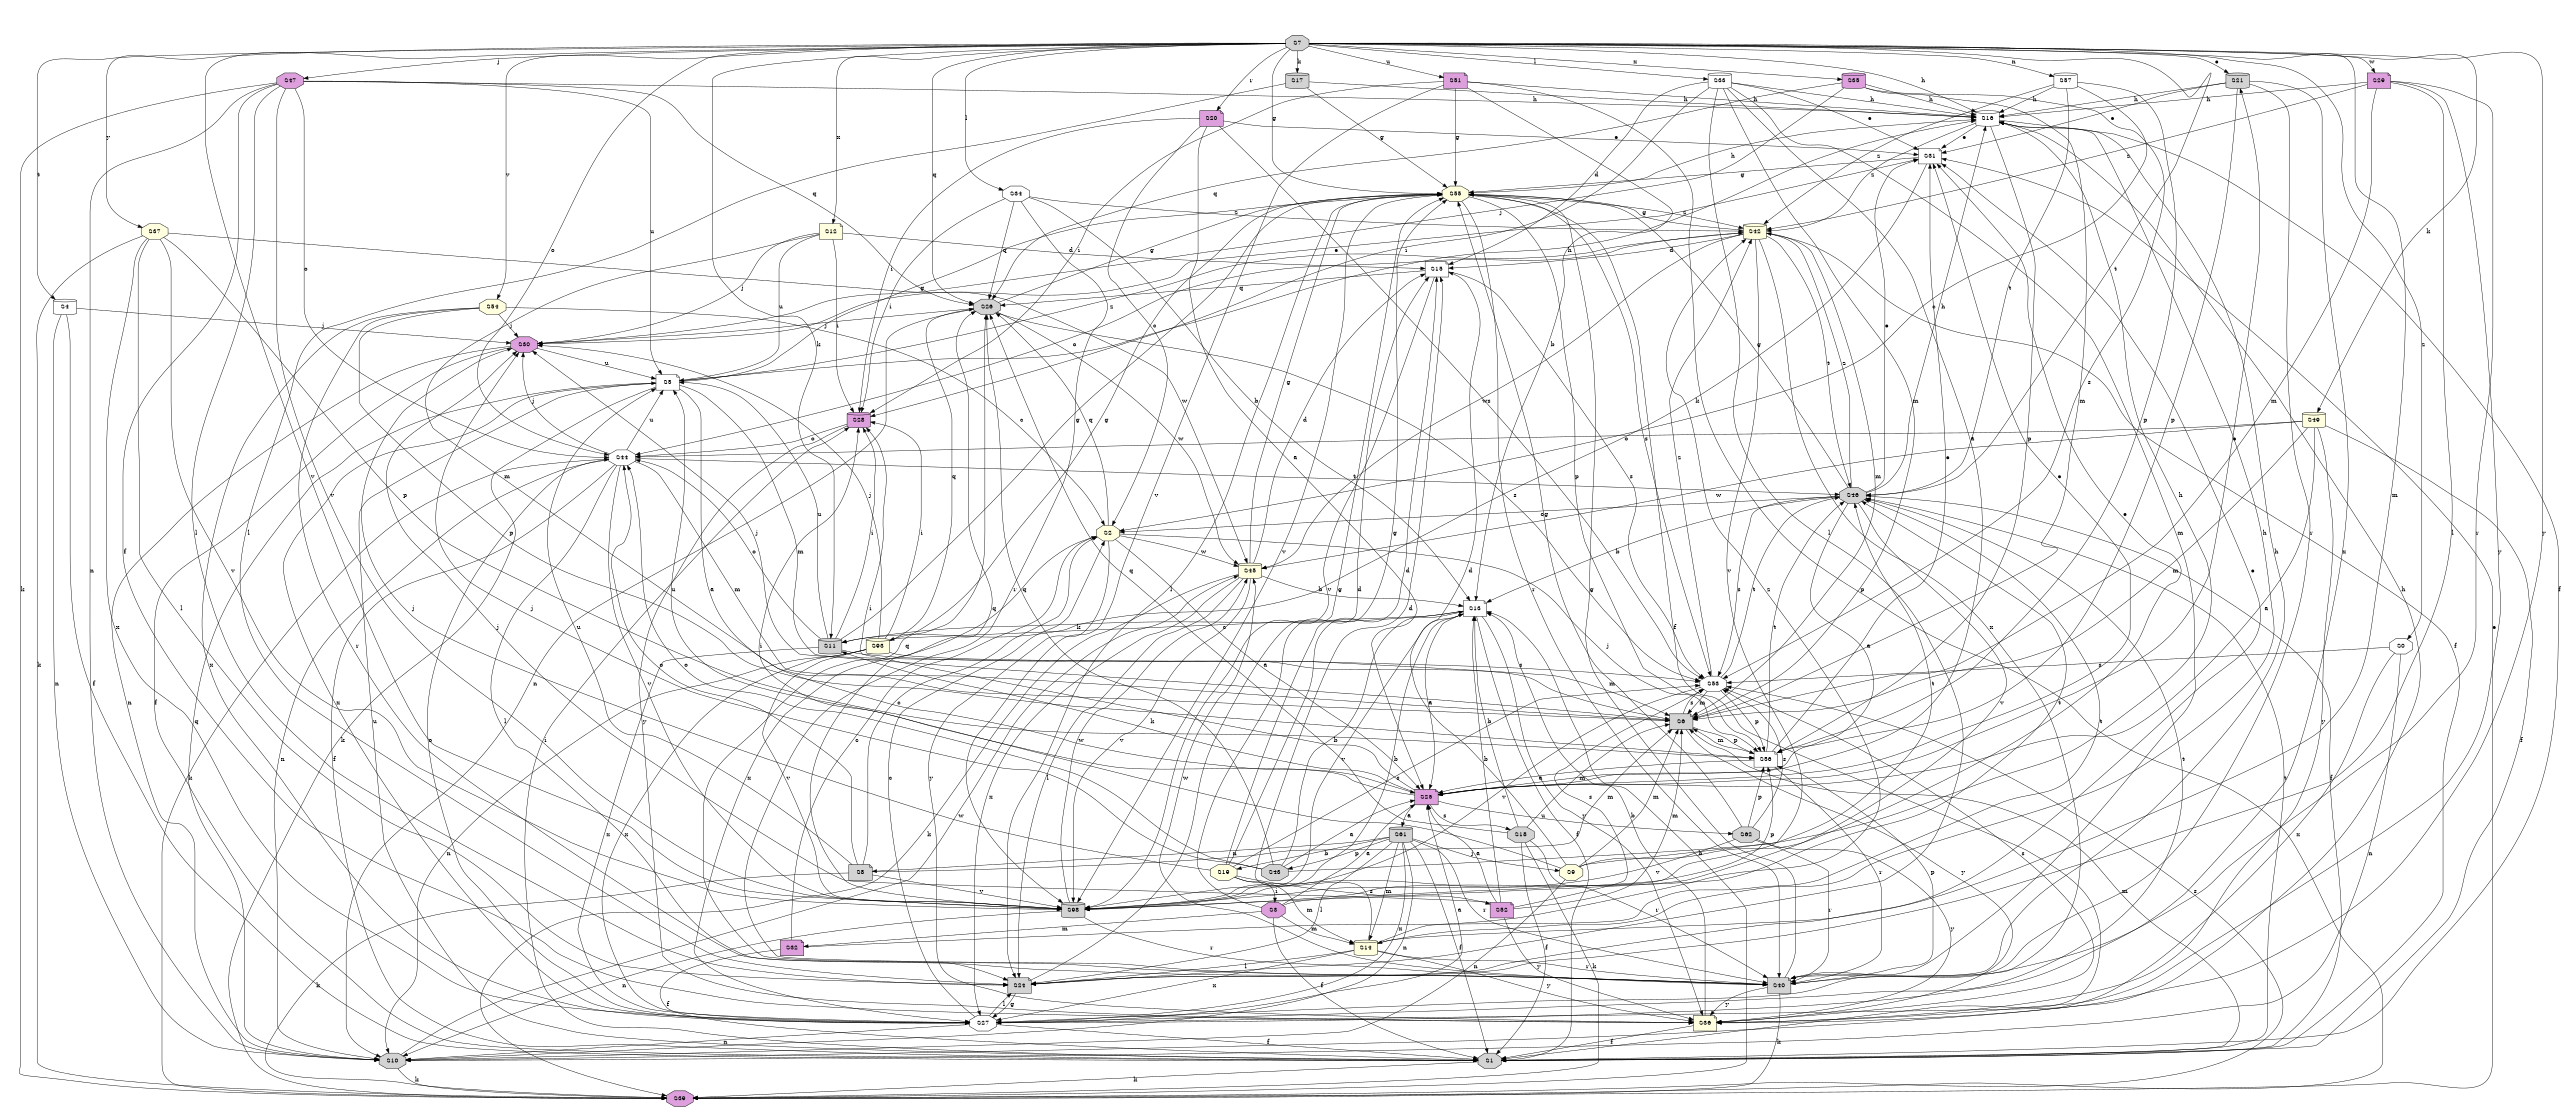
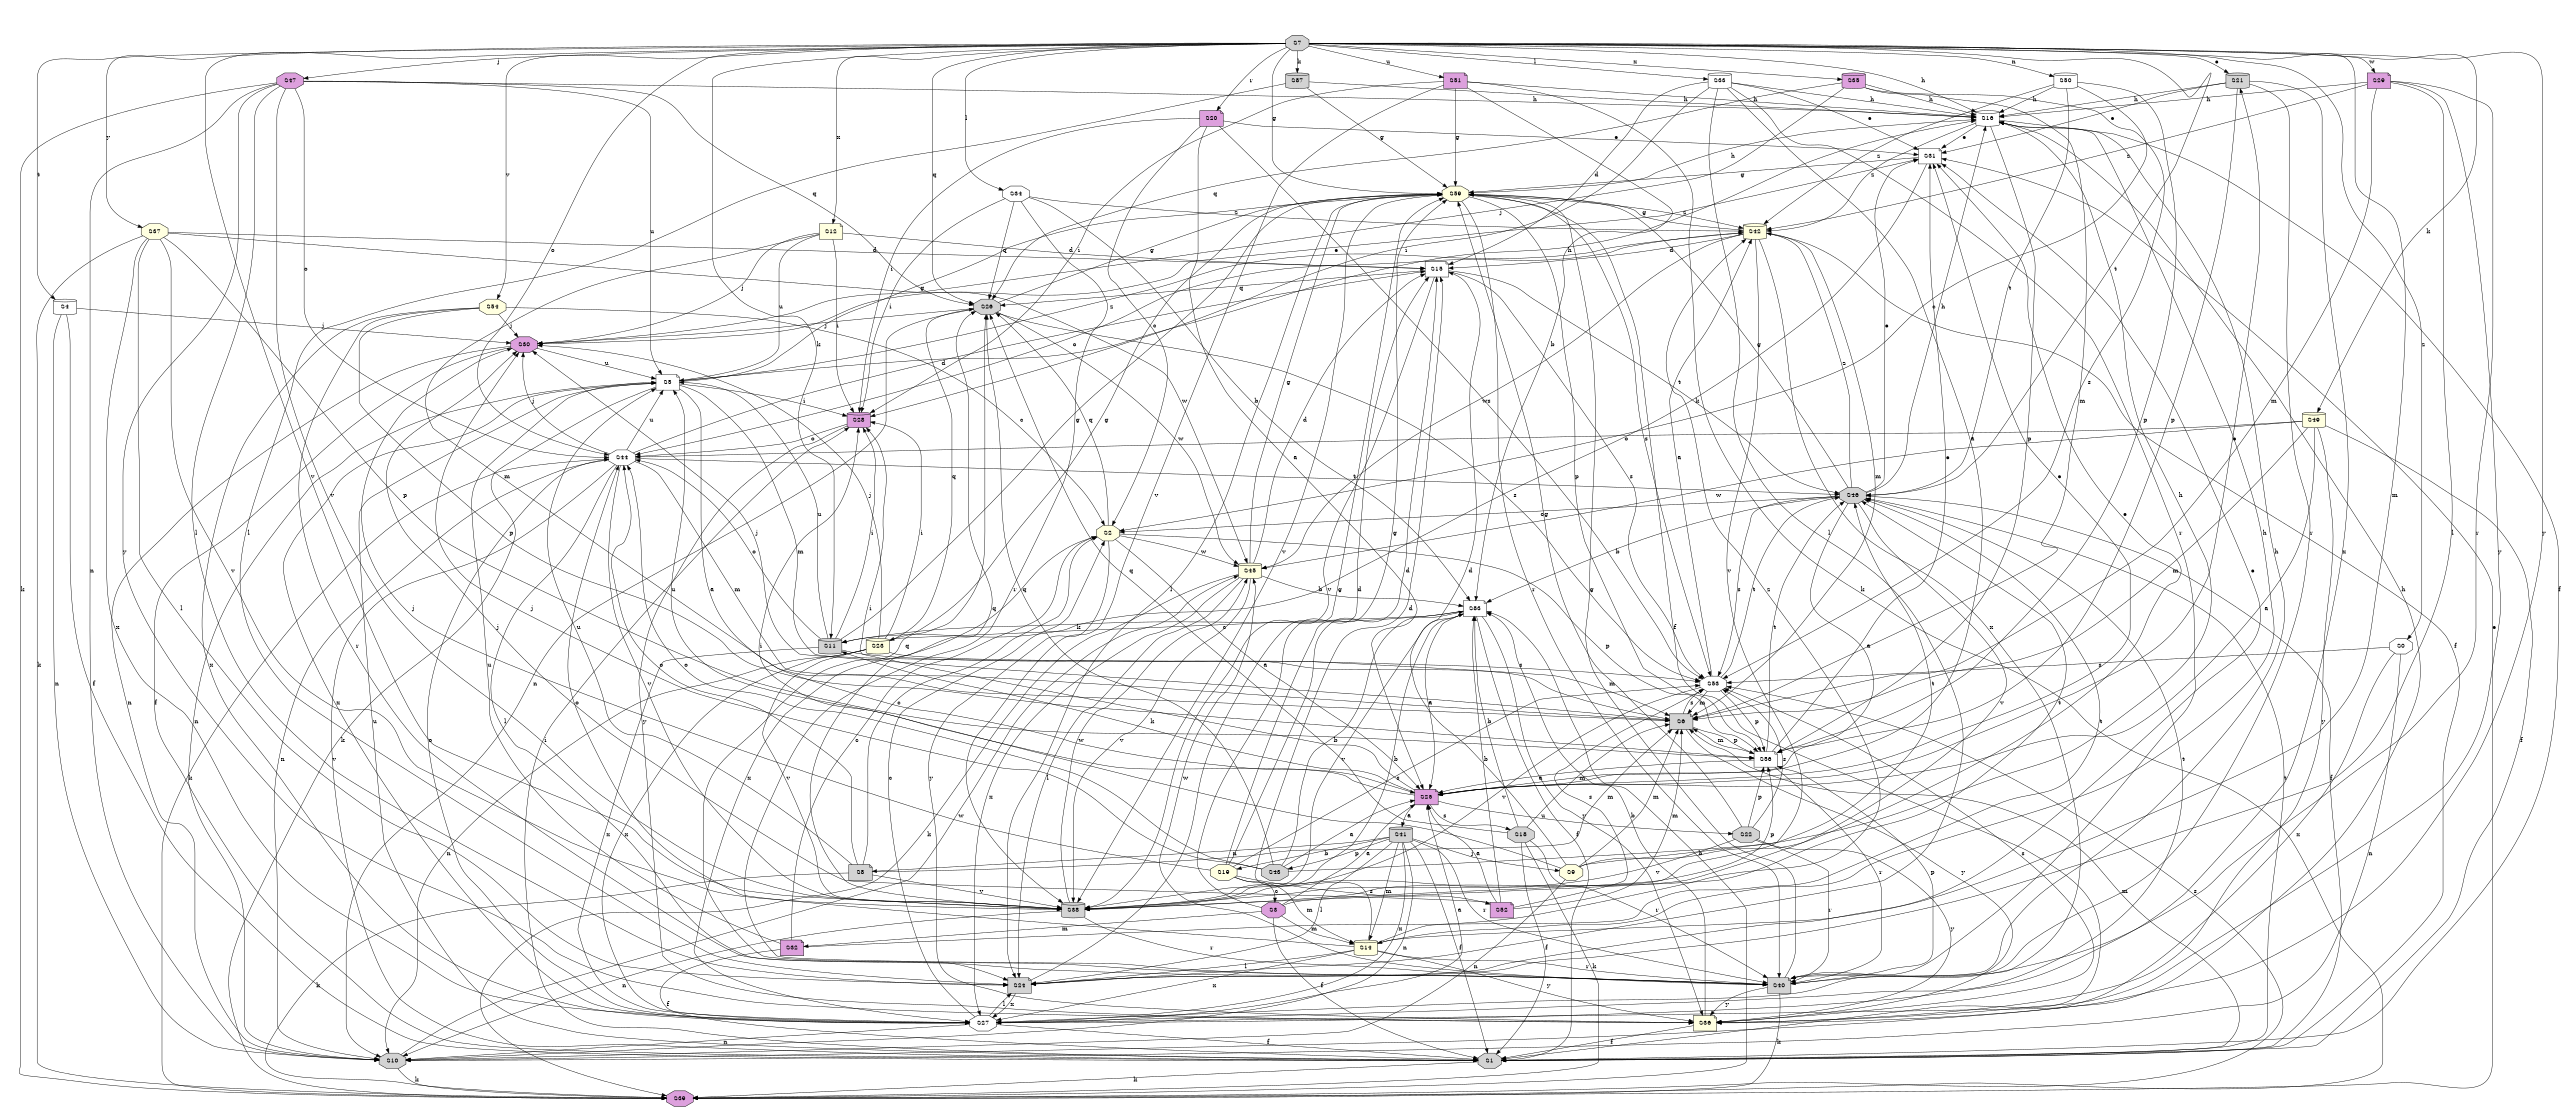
node "S17": label "S17" -> "S87"
node "S57": label "S57" -> "S50"
node "S55": label "S55" -> "S59"
edge "S37" -> "S15": added, label "d"
edge "S44" -> "S15": added, label "d"
edge "S42" -> "S46": now "S15" -> "S46"
edge "S5" -> "S28": added, label "i"
edge "S33" -> "S6": removed, label "m"
edge "S53" -> "S42": label "z" -> "a"
edge "S33" -> "S40": label "m" -> "r"
edge "S47" -> "S36": label "f" -> "y"
edge "S51" -> "S39": label "p" -> "k"
node "S13": label "S13" -> "S83"
node "S93": label "S93" -> "S23"
edge "S2" -> "S56": label "j" -> "p"
edge "S32" -> "S5": added, label "u"
edge "S5" -> "S10": label "q" -> "n"
edge "S44" -> "S1": label "f" -> "v"
node "S61": label "S61" -> "S41"
node "S62": label "S62" -> "S22"
edge "S19" -> "S3": label "i" -> "c"
edge "S14" -> "S44": added, label "o"
node "S98": label "S98" -> "S38"
edge "S52" -> "S36": removed, label "y"
edge "S24" -> "S27": label "g" -> "x"
